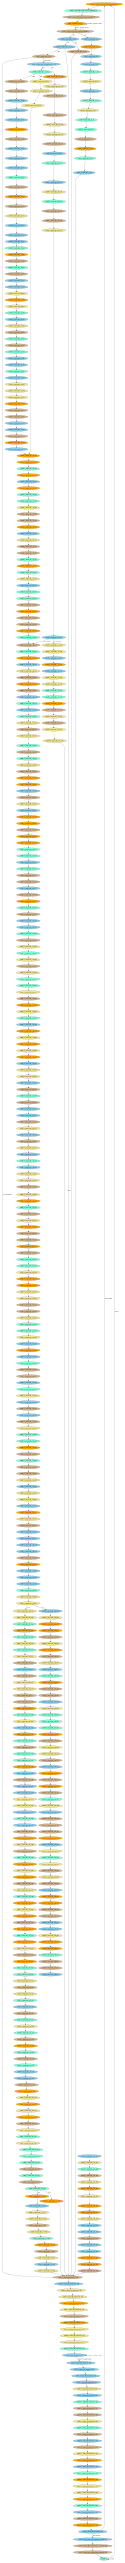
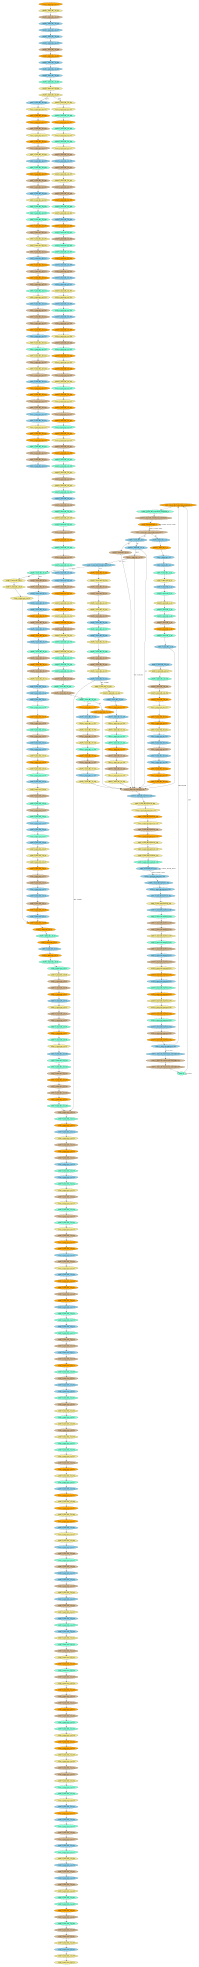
node "LEGUP_F_main_BB__28_38": fillcolor skyblue -> orange
node "LEGUP_F_main_BB__46_170": fillcolor orange -> skyblue
node "LEGUP_F_main_BB__46_222": fillcolor khaki -> aquamarine
node "LEGUP_F_main_BB__46_272": removed
node "LEGUP_F_main_BB__60_363": fillcolor tan -> orange
